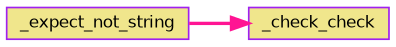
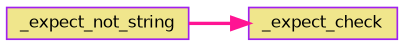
node "_check_check": label "_check_check" -> "_expect_check"
